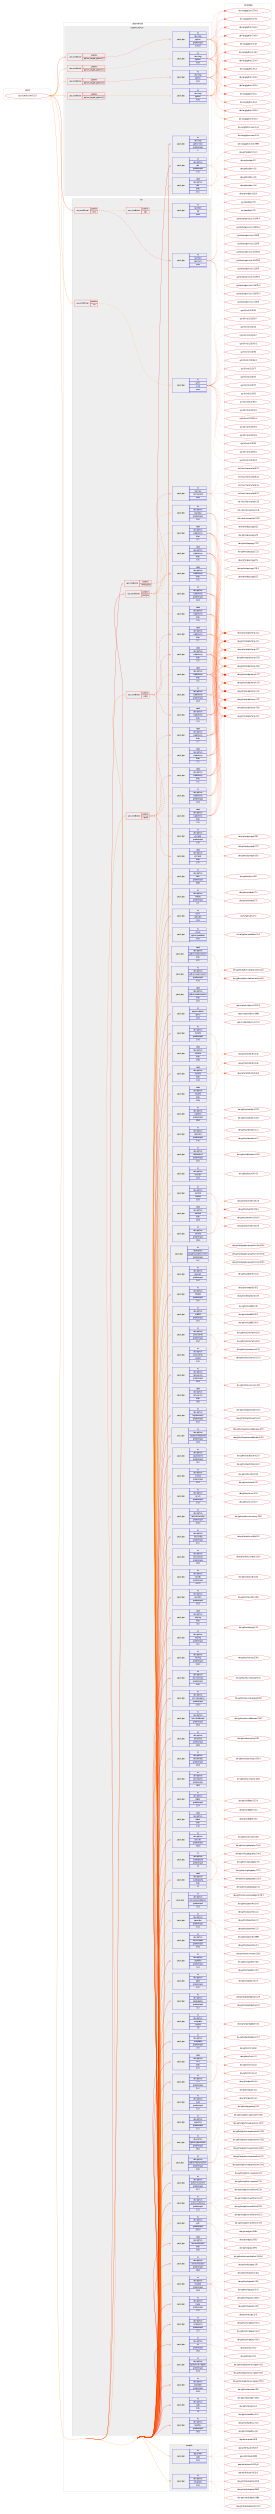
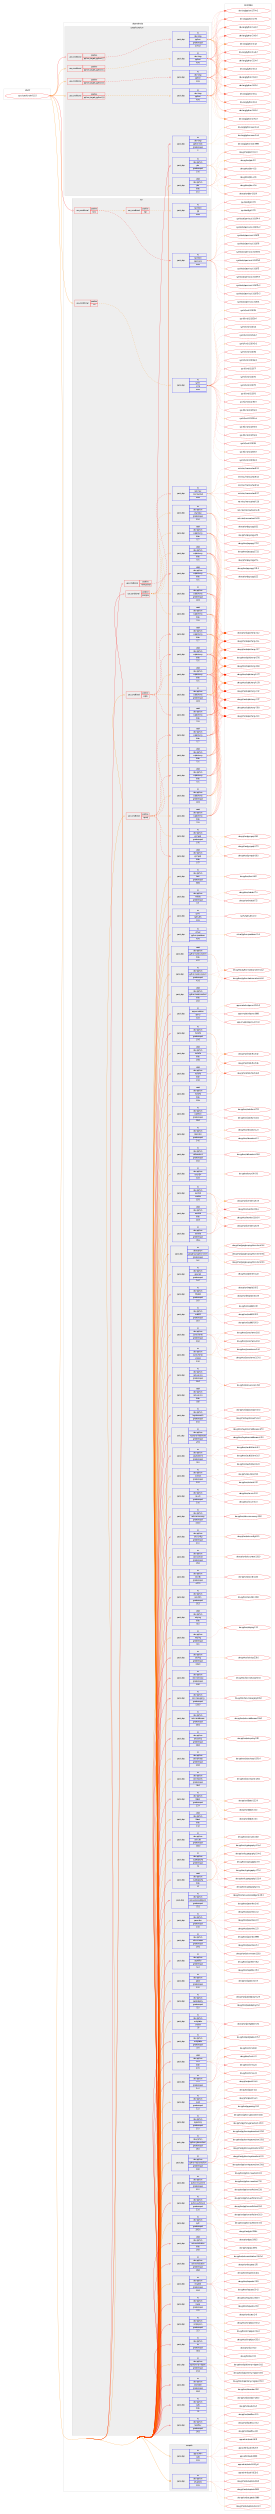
node "dev-python/oauth2client-4.1.2": added
